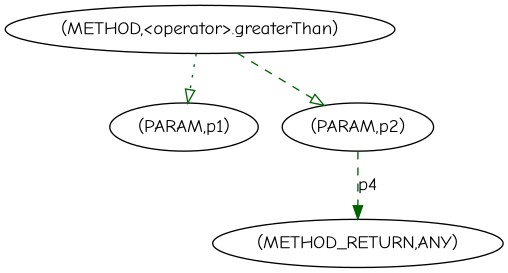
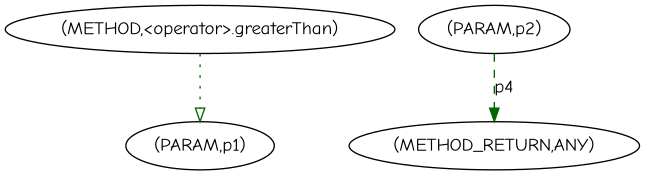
edge "(METHOD,<operator>.greaterThan)" -> "(PARAM,p2)": removed
